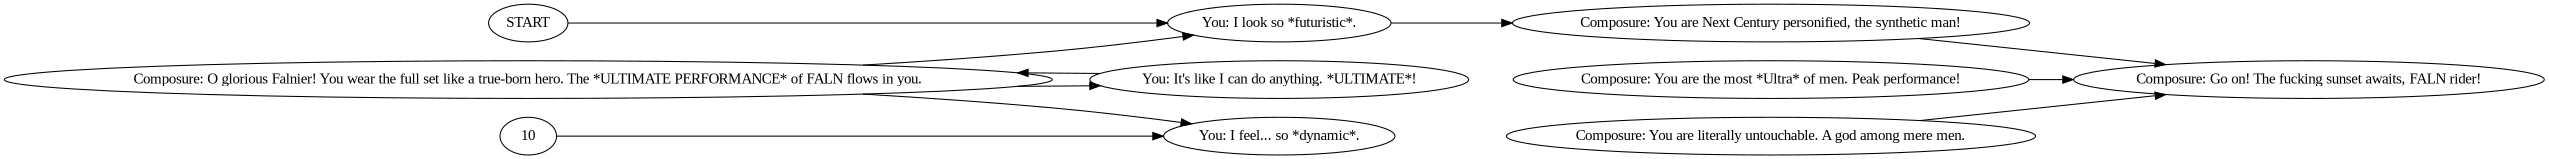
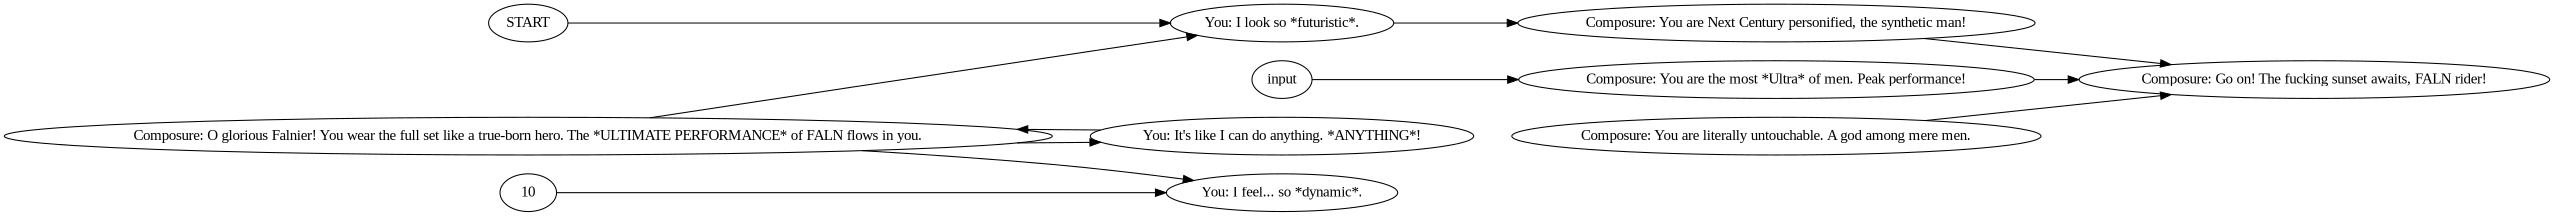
node "You: It's like I can do anything. *ULTIMATE*!": label "You: It's like I can do anything. *ULTIMATE*!" -> "You: It's like I can do anything. *ANYTHING*!"
node "input": added
